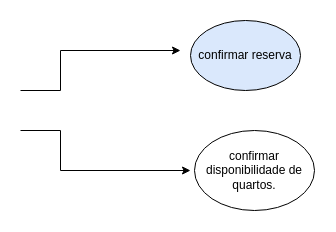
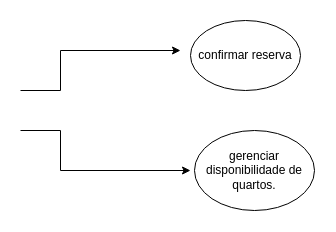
node "confirmar reserva": fillcolor #dae8fc -> #ffffff
node "confirmar disponibilidade de quartos.": label "confirmar disponibilidade de quartos." -> "gerenciar disponibilidade de quartos."
